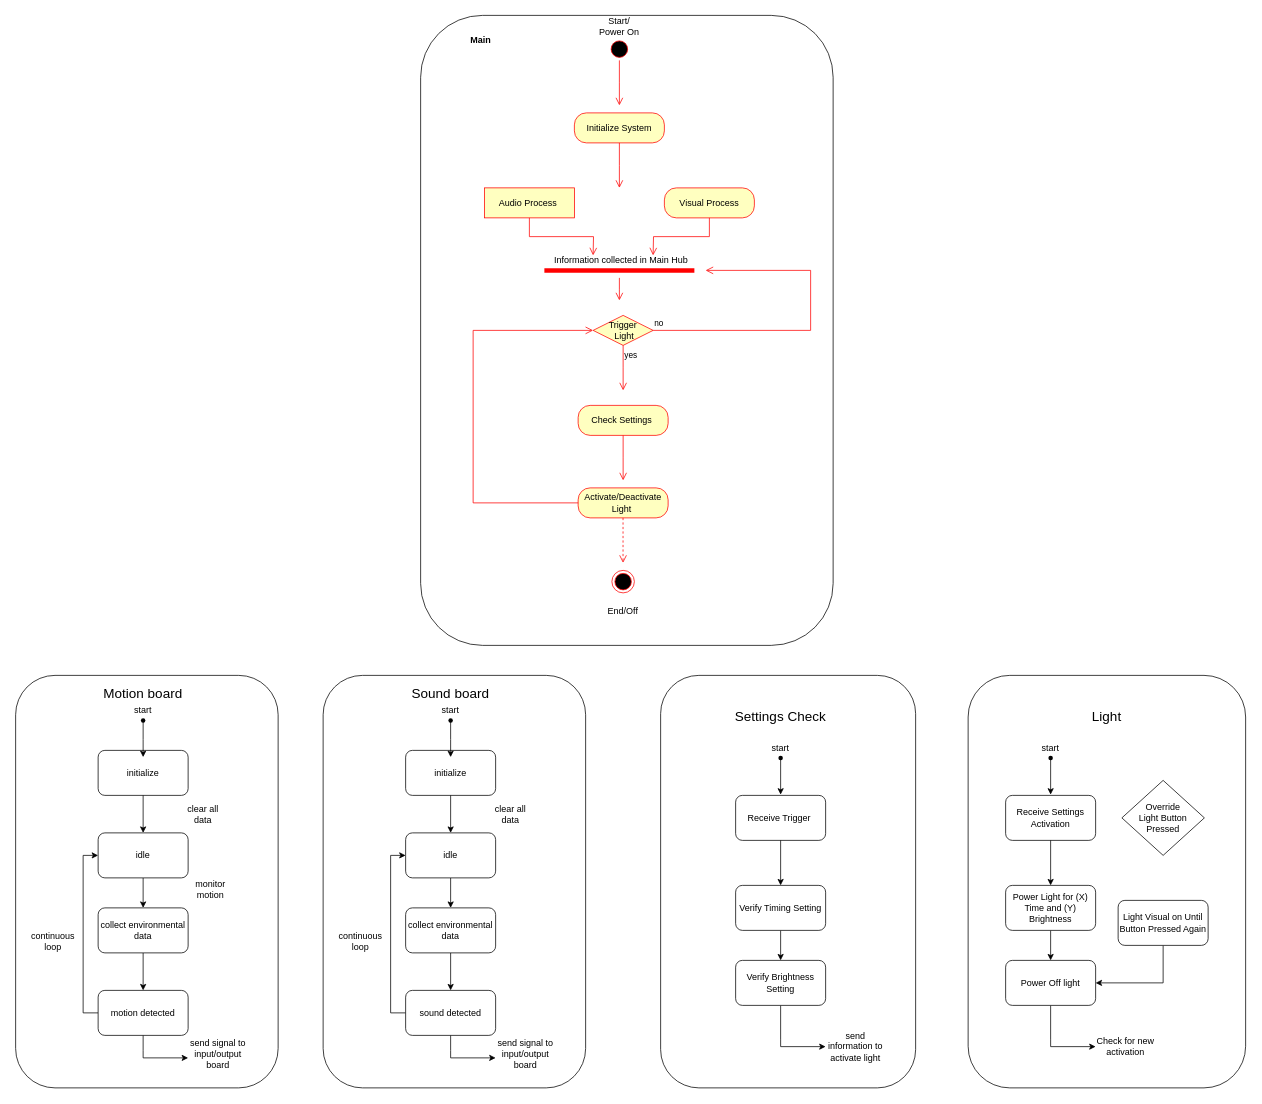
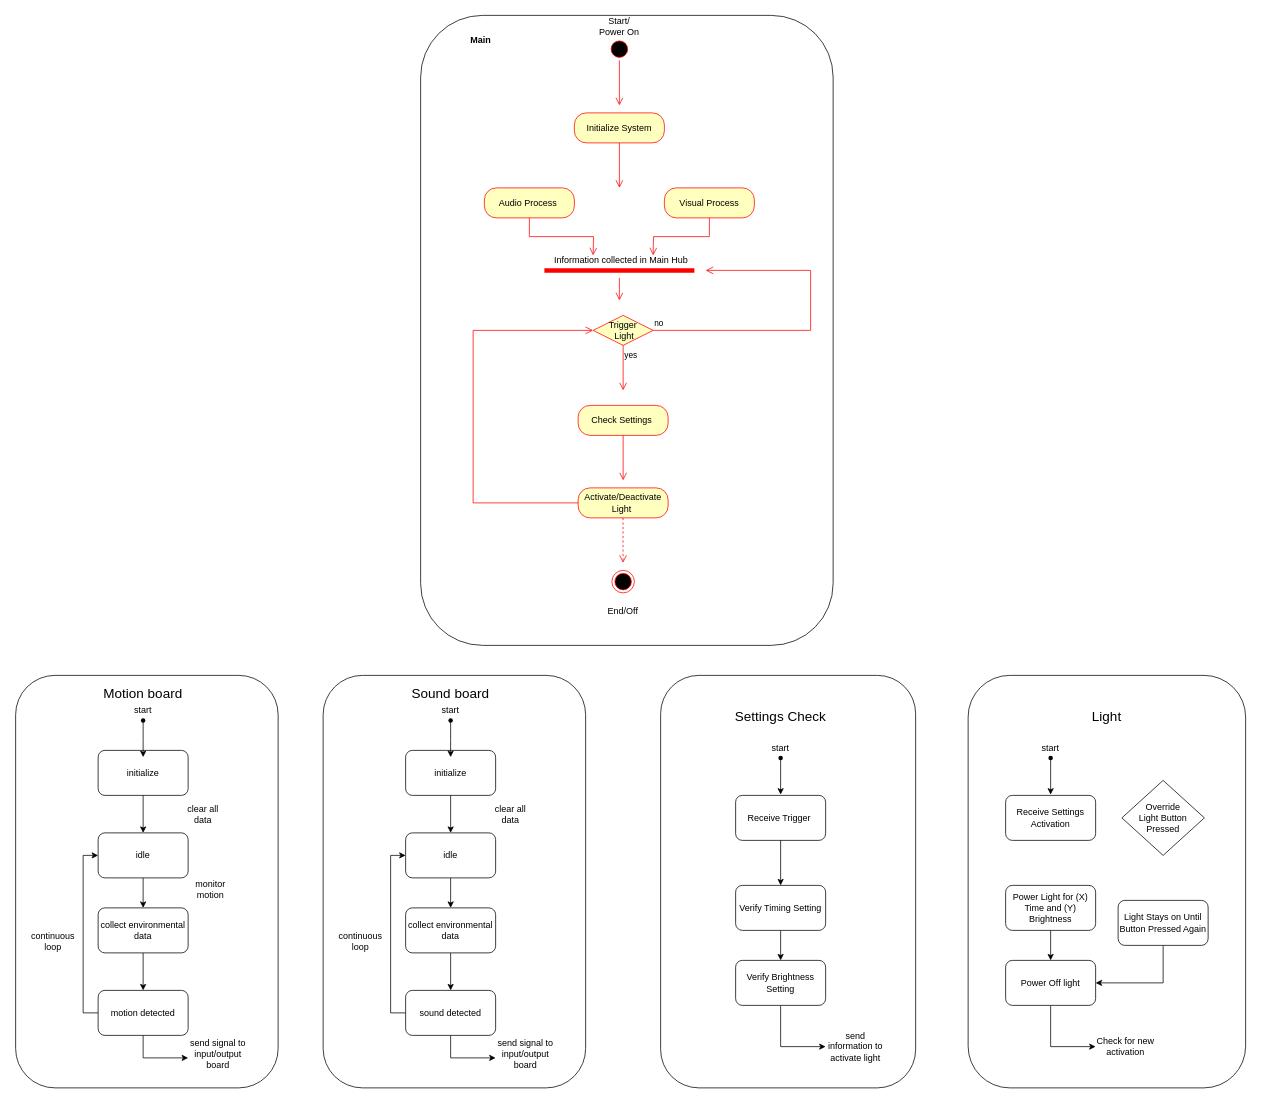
node "Audio Process": shape rectangle -> rounded rectangle
edge "Receive Settings Activation" -> "Power Light for (X) Time and (Y) Brightness": removed
node "Light Visual on Until Button Pressed Again": label "Light Visual on Until Button Pressed Again" -> "Light Stays on Until Button Pressed Again"
